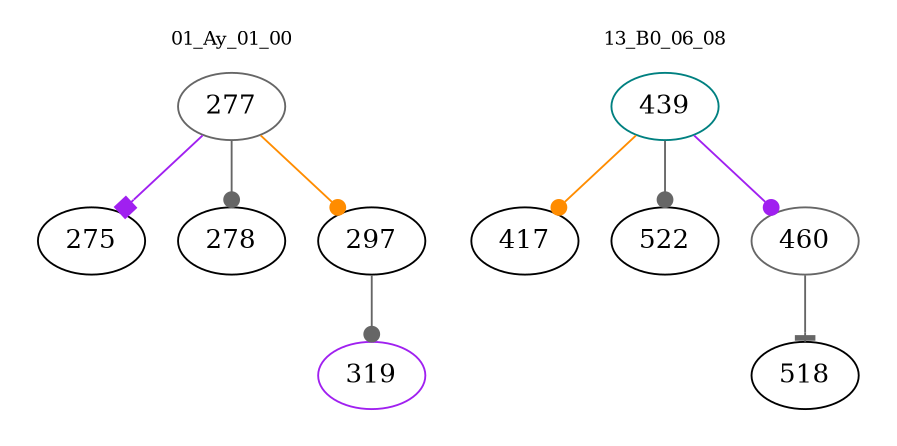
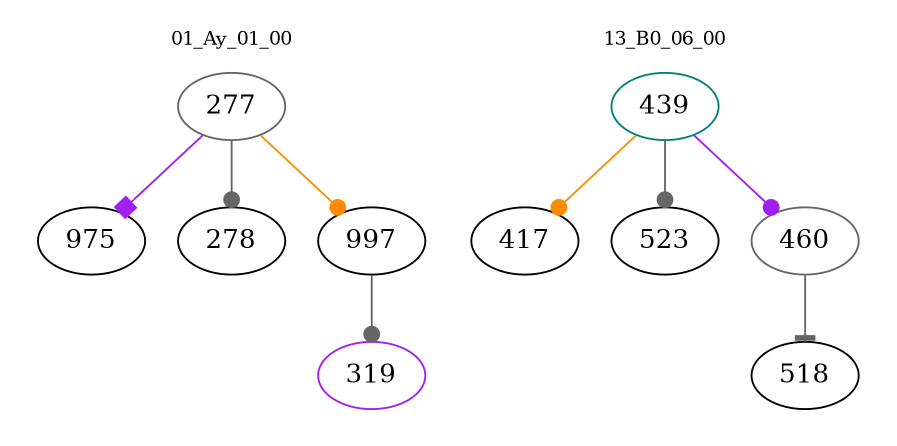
cluster "13_B0_06_08": label "13_B0_06_08" -> "13_B0_06_00"
node "275": label "275" -> "975"
node "297": label "297" -> "997"
node "522": label "522" -> "523"
